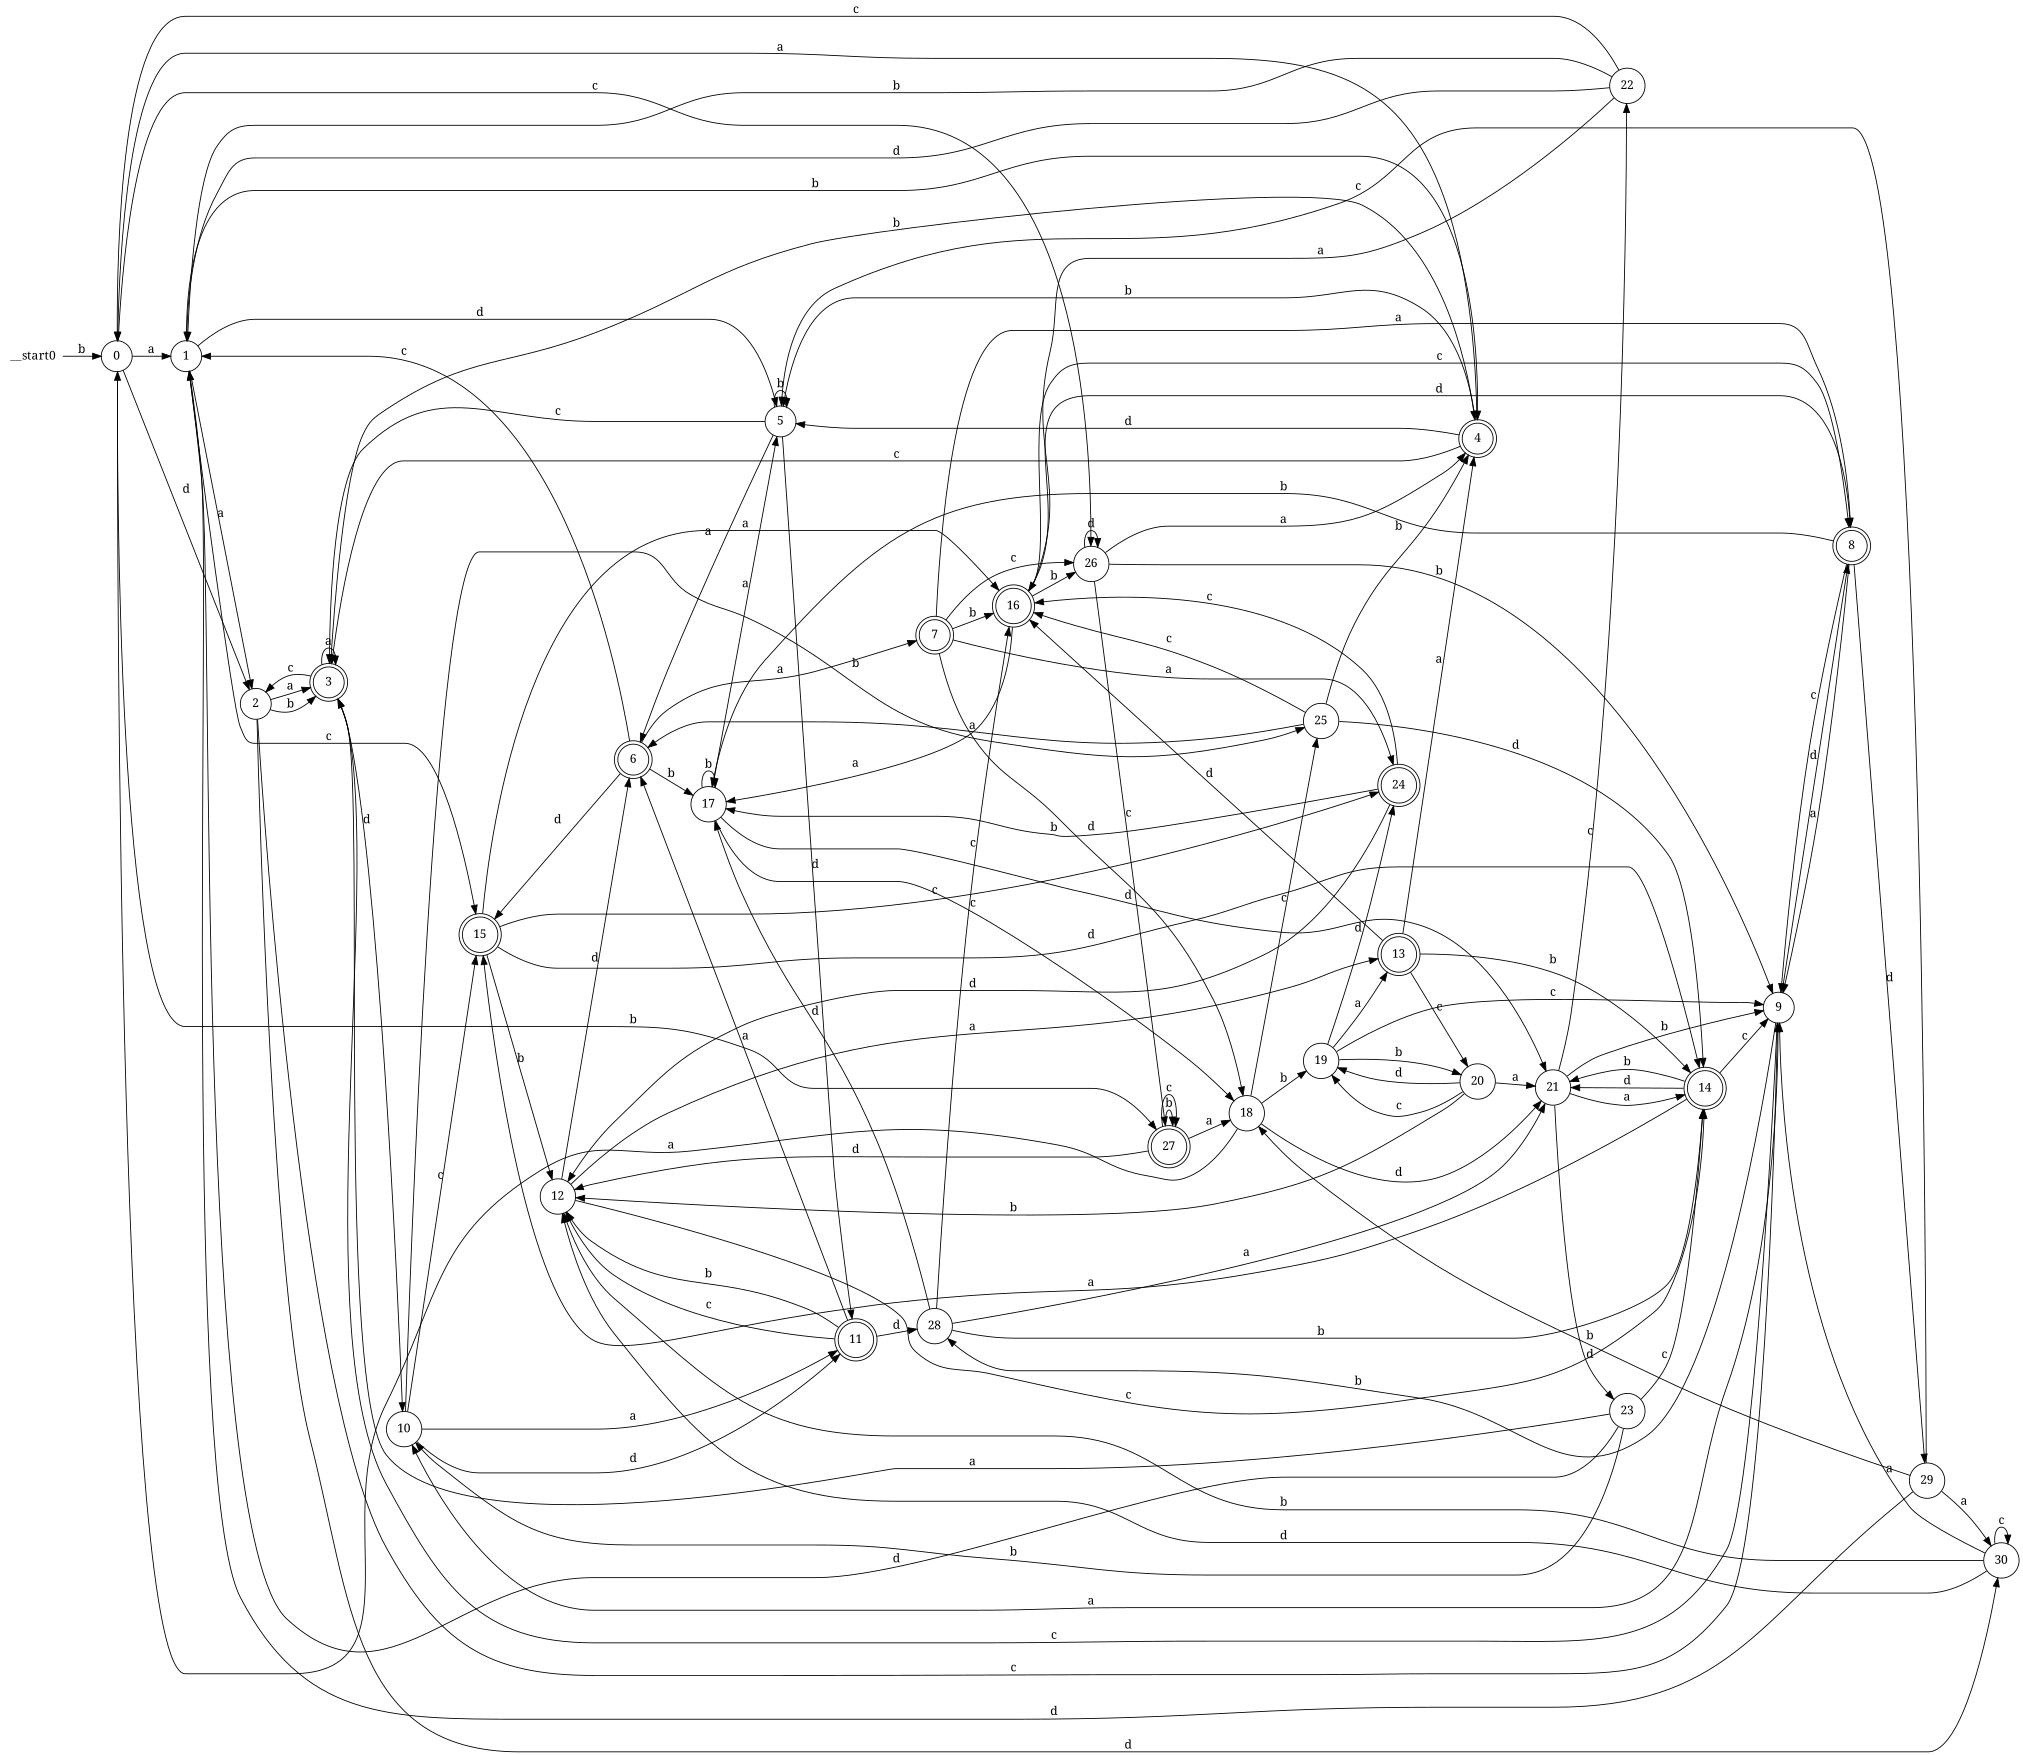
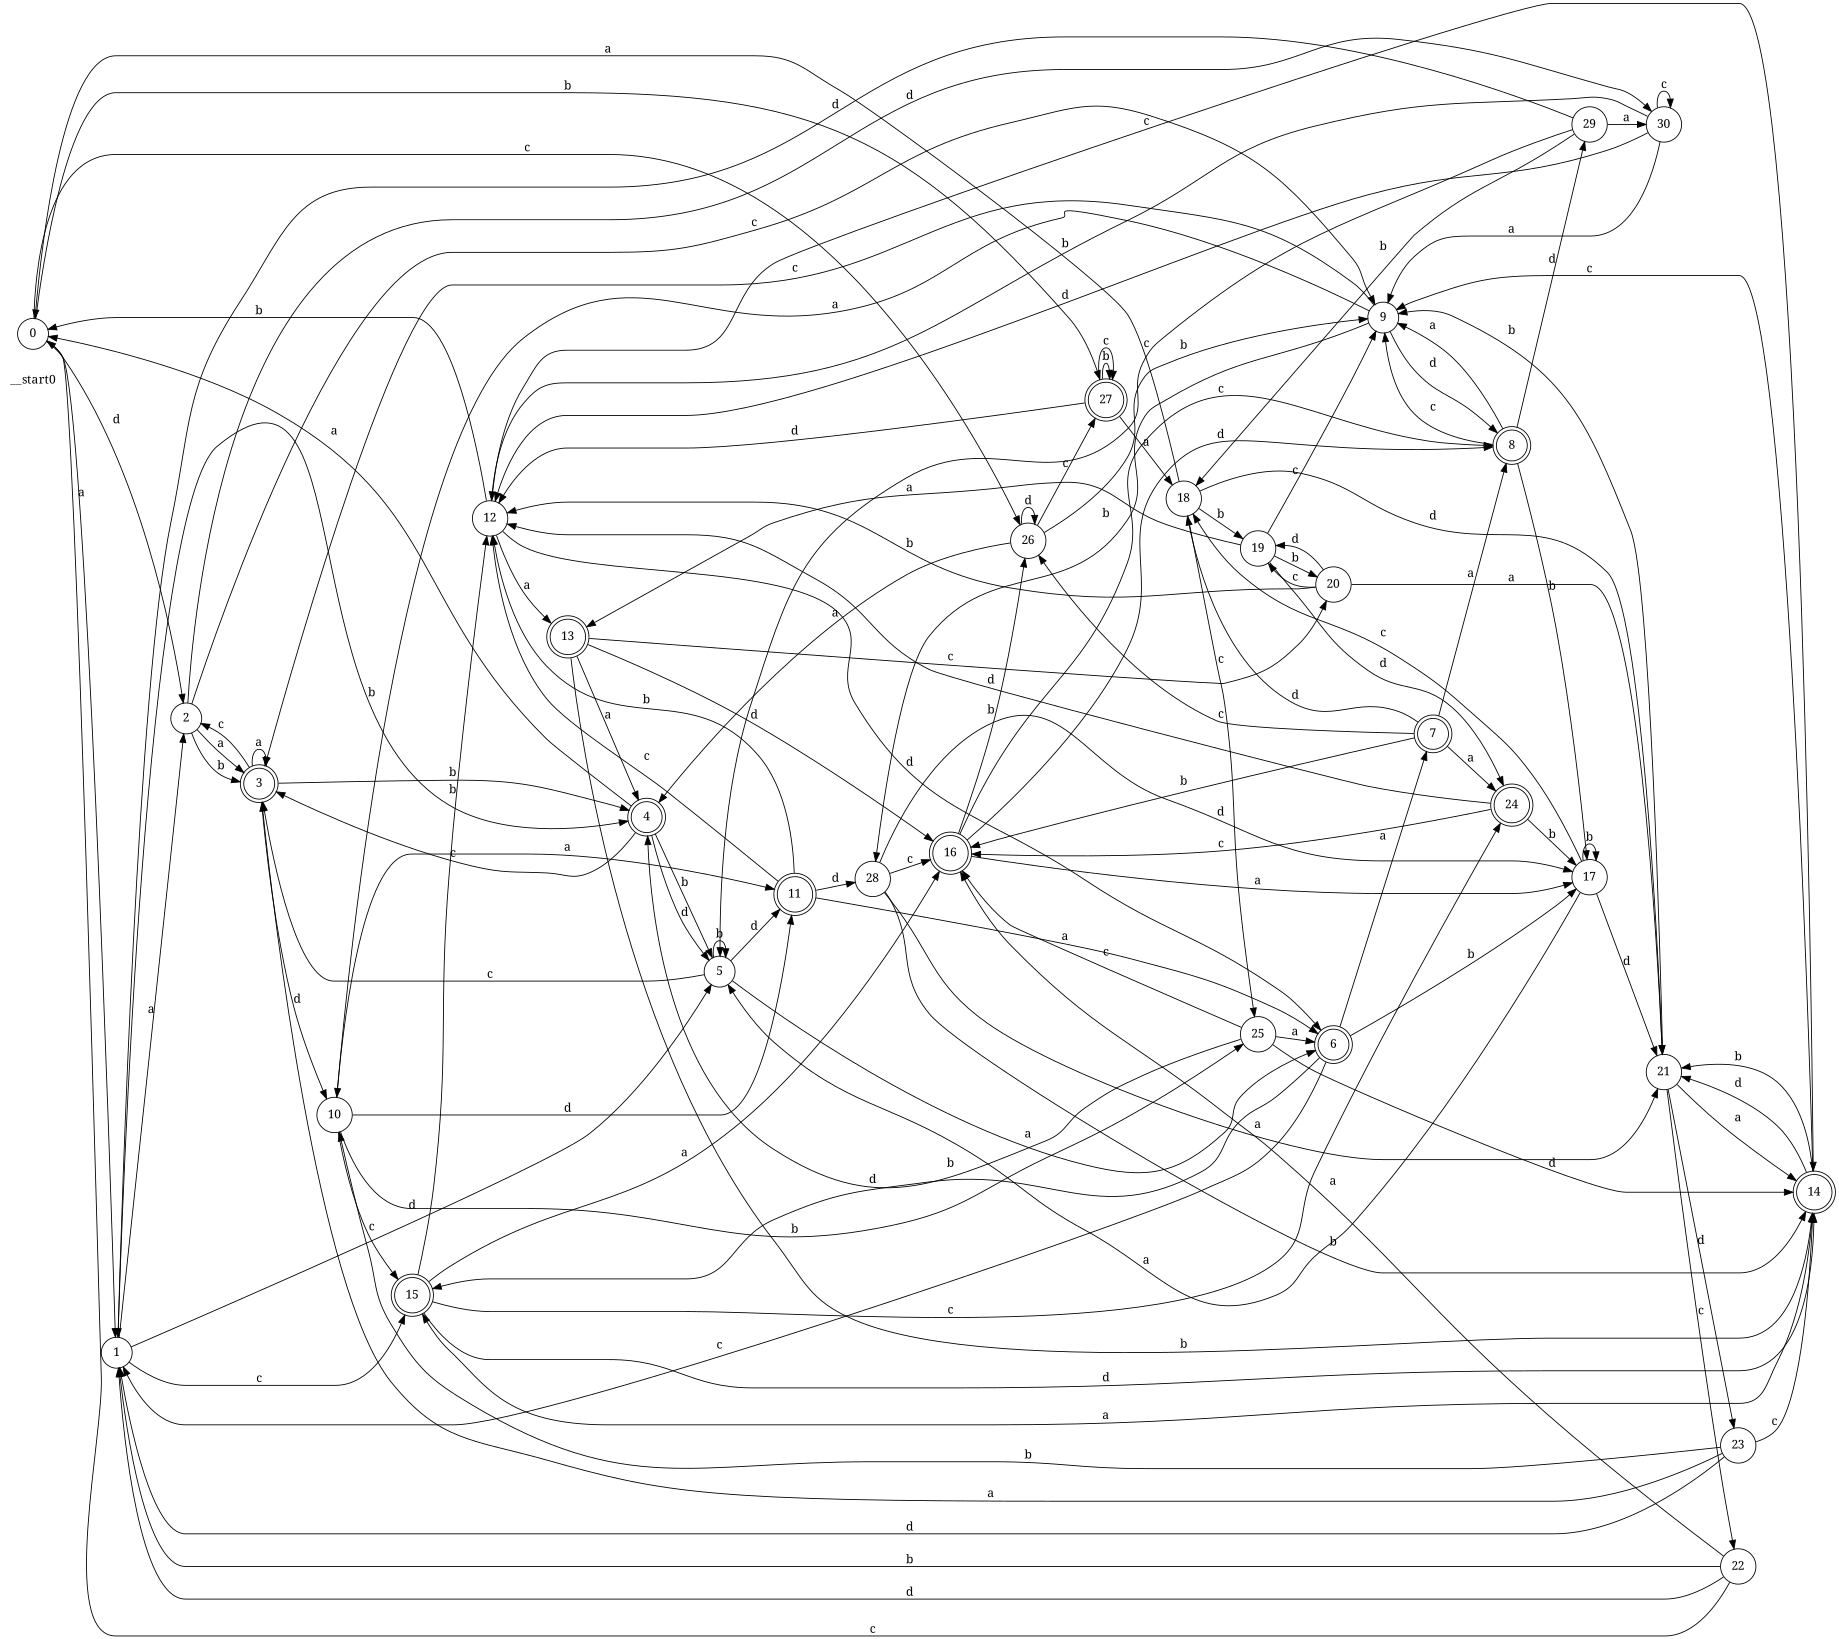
edge "__start0" -> "0": now "12" -> "0"
